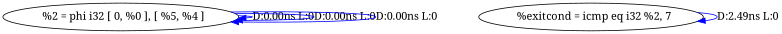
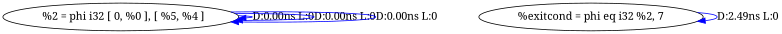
node "%exitcond = icmp eq i32 %2, 7": label "%exitcond = icmp eq i32 %2, 7" -> "%exitcond = phi eq i32 %2, 7"
